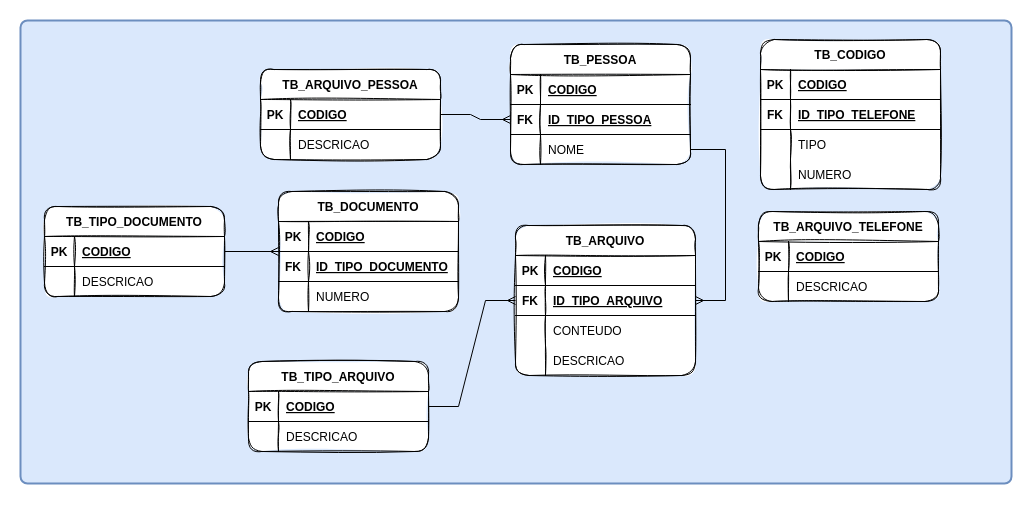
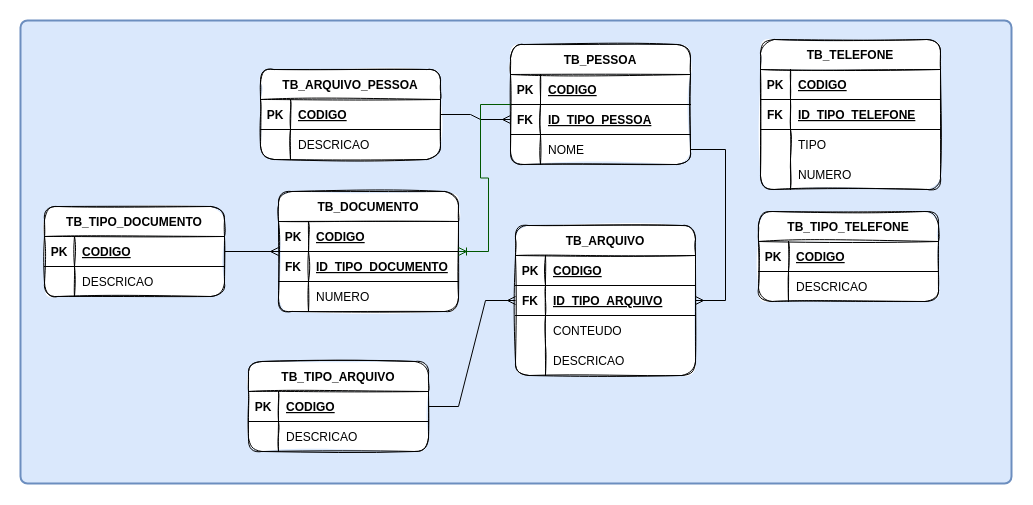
node "TB_CODIGO": label "TB_CODIGO" -> "TB_TELEFONE"
edge "TB_PESSOA" -> "TB_DOCUMENTO": added
node "TB_ARQUIVO_TELEFONE": label "TB_ARQUIVO_TELEFONE" -> "TB_TIPO_TELEFONE"
